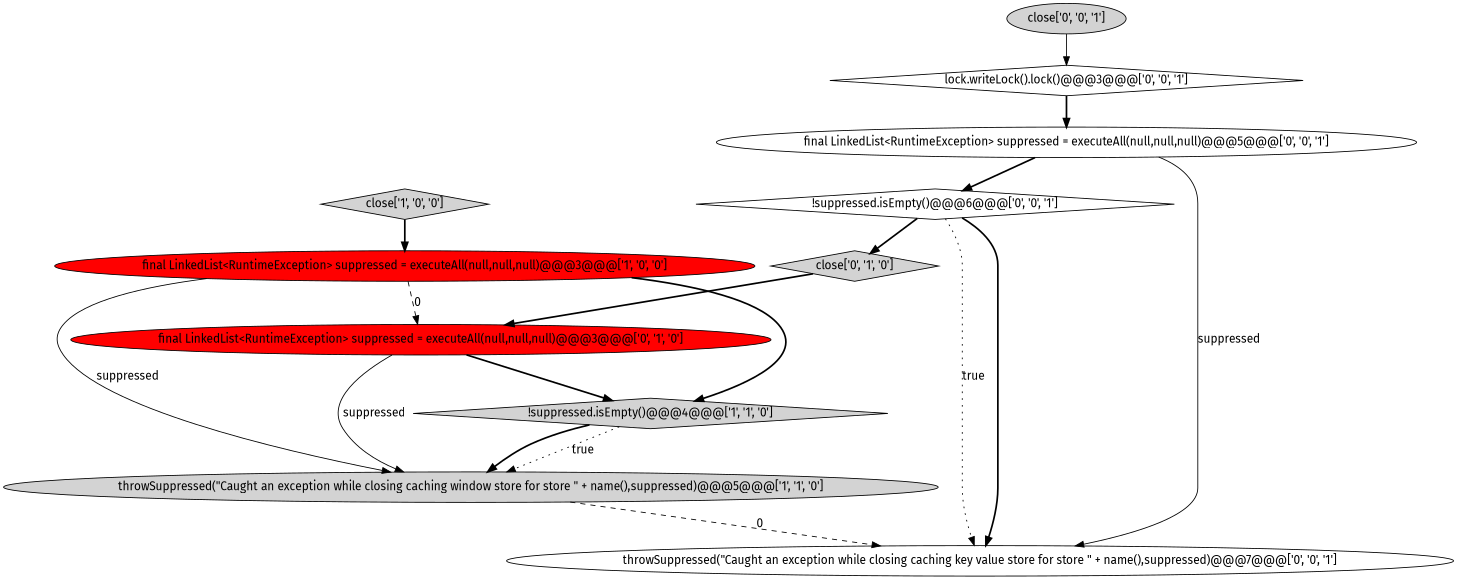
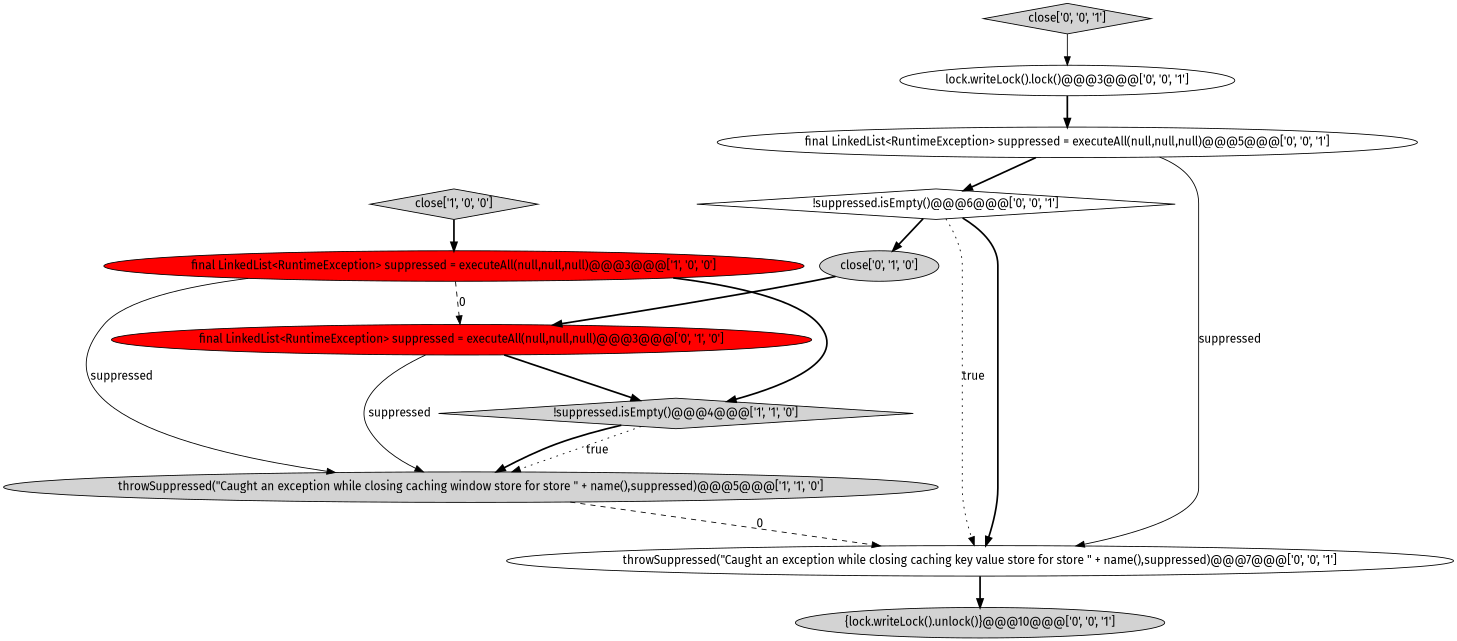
node "close['0', '0', '1']": shape ellipse -> diamond
node "lock.writeLock().lock()@@@3@@@['0', '0', '1']": shape diamond -> ellipse
node "close['0', '1', '0']": shape diamond -> ellipse
node "{lock.writeLock().unlock()}@@@10@@@['0', '0', '1']": added
